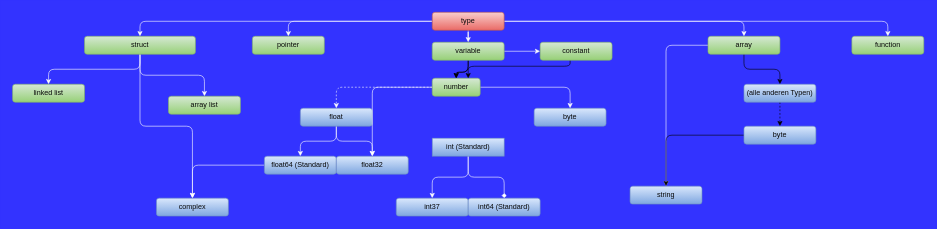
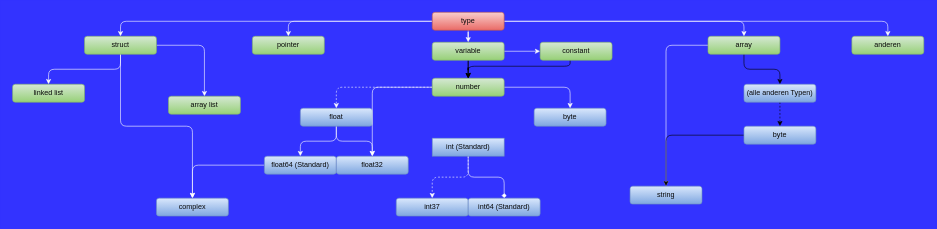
node "struct": size 111x18 -> 72x18
node "function": label "function" -> "anderen"
node "number": size 48x18 -> 72x18
edge "int (Standard)" -> "int37": style solid -> dashed
